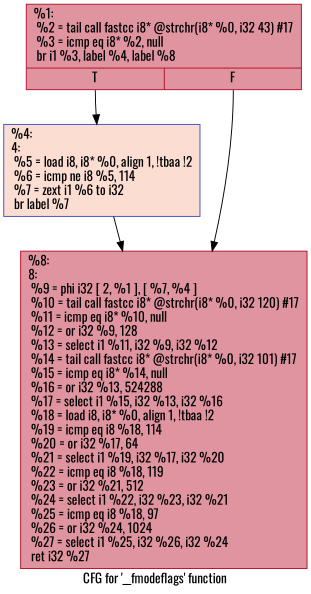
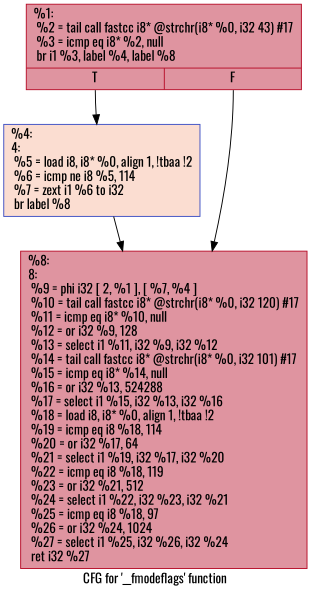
node "%4:": text "br label %7" -> "br label %8"
